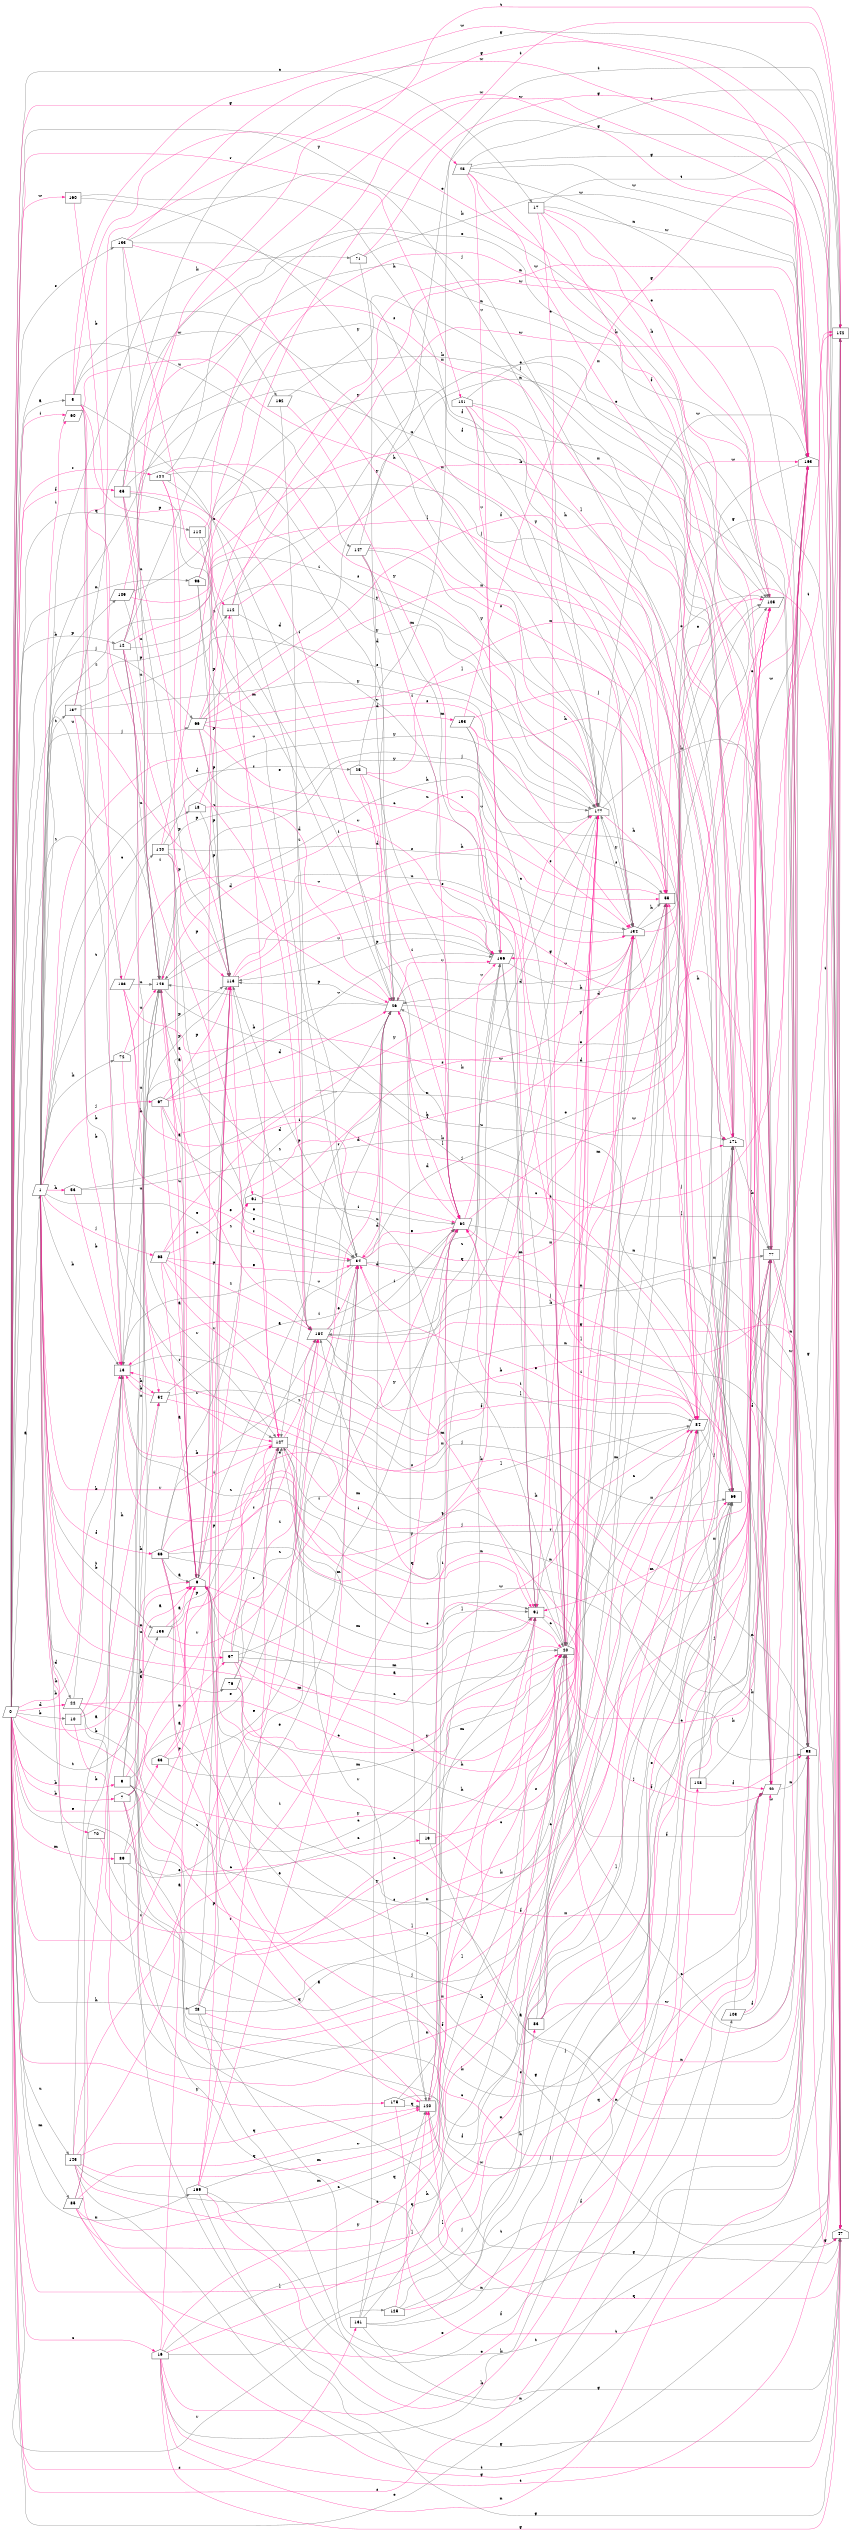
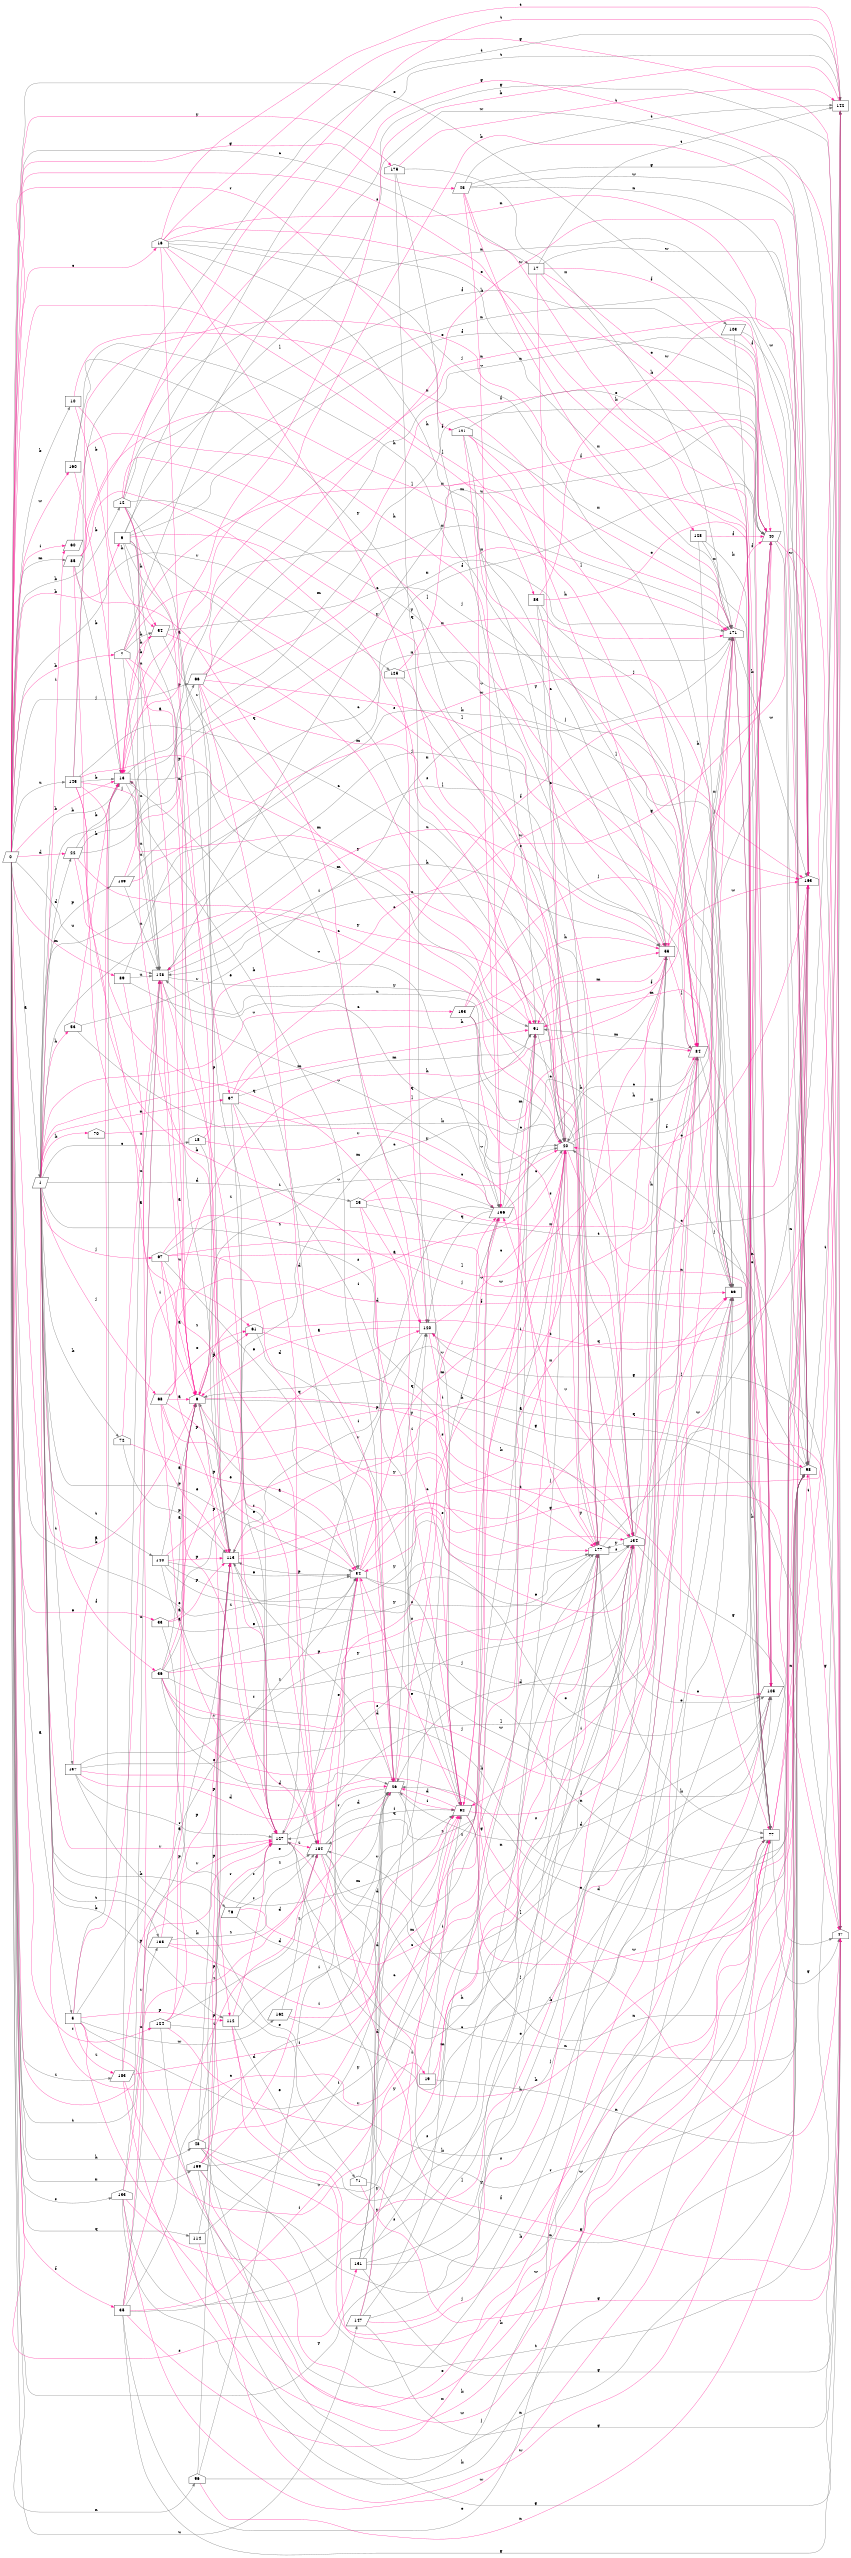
edge "12" -> "177": now "12" -> "55"
edge "35" -> "26": label "m" -> "d"
